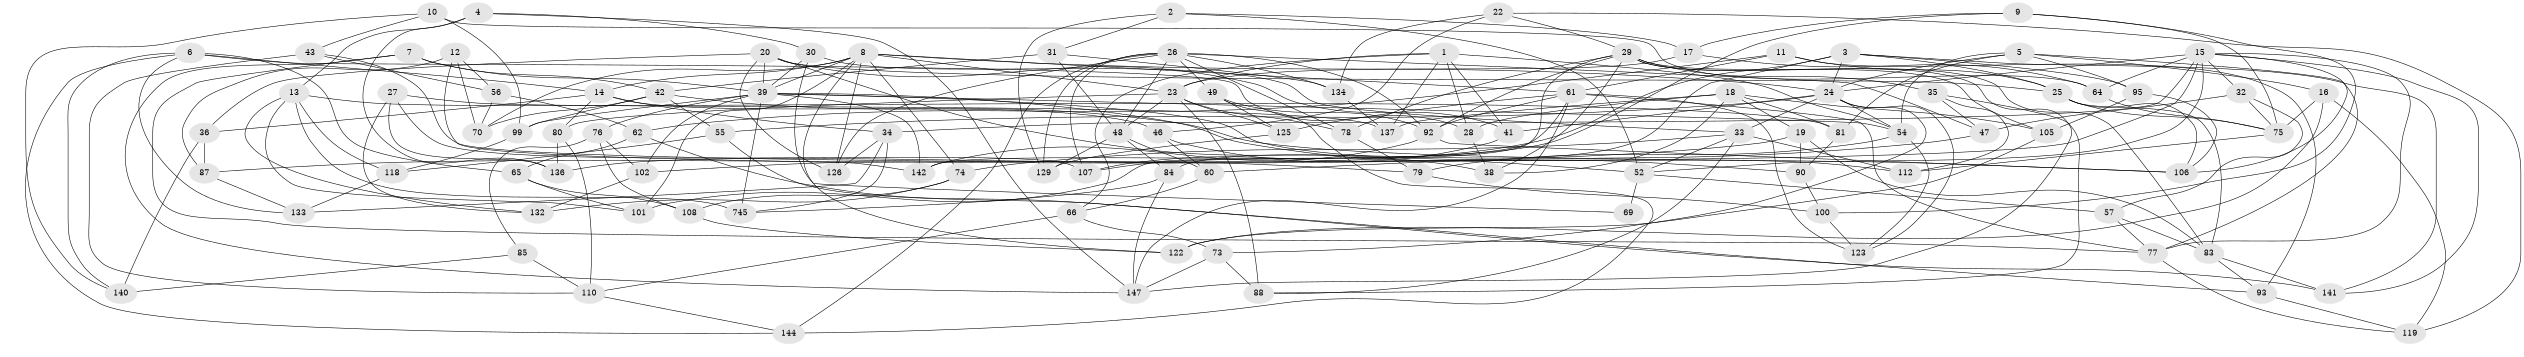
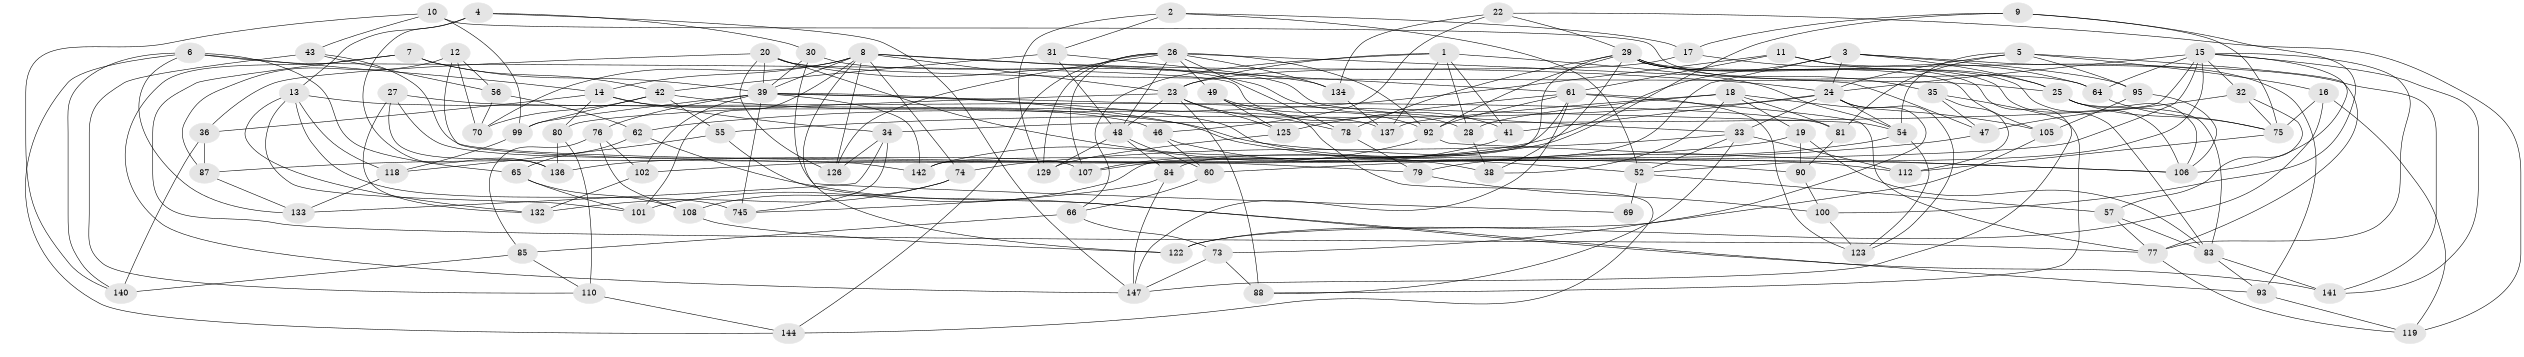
edge "29" -- "106": added
edge "66" -- "110": now "66" -- "85"
